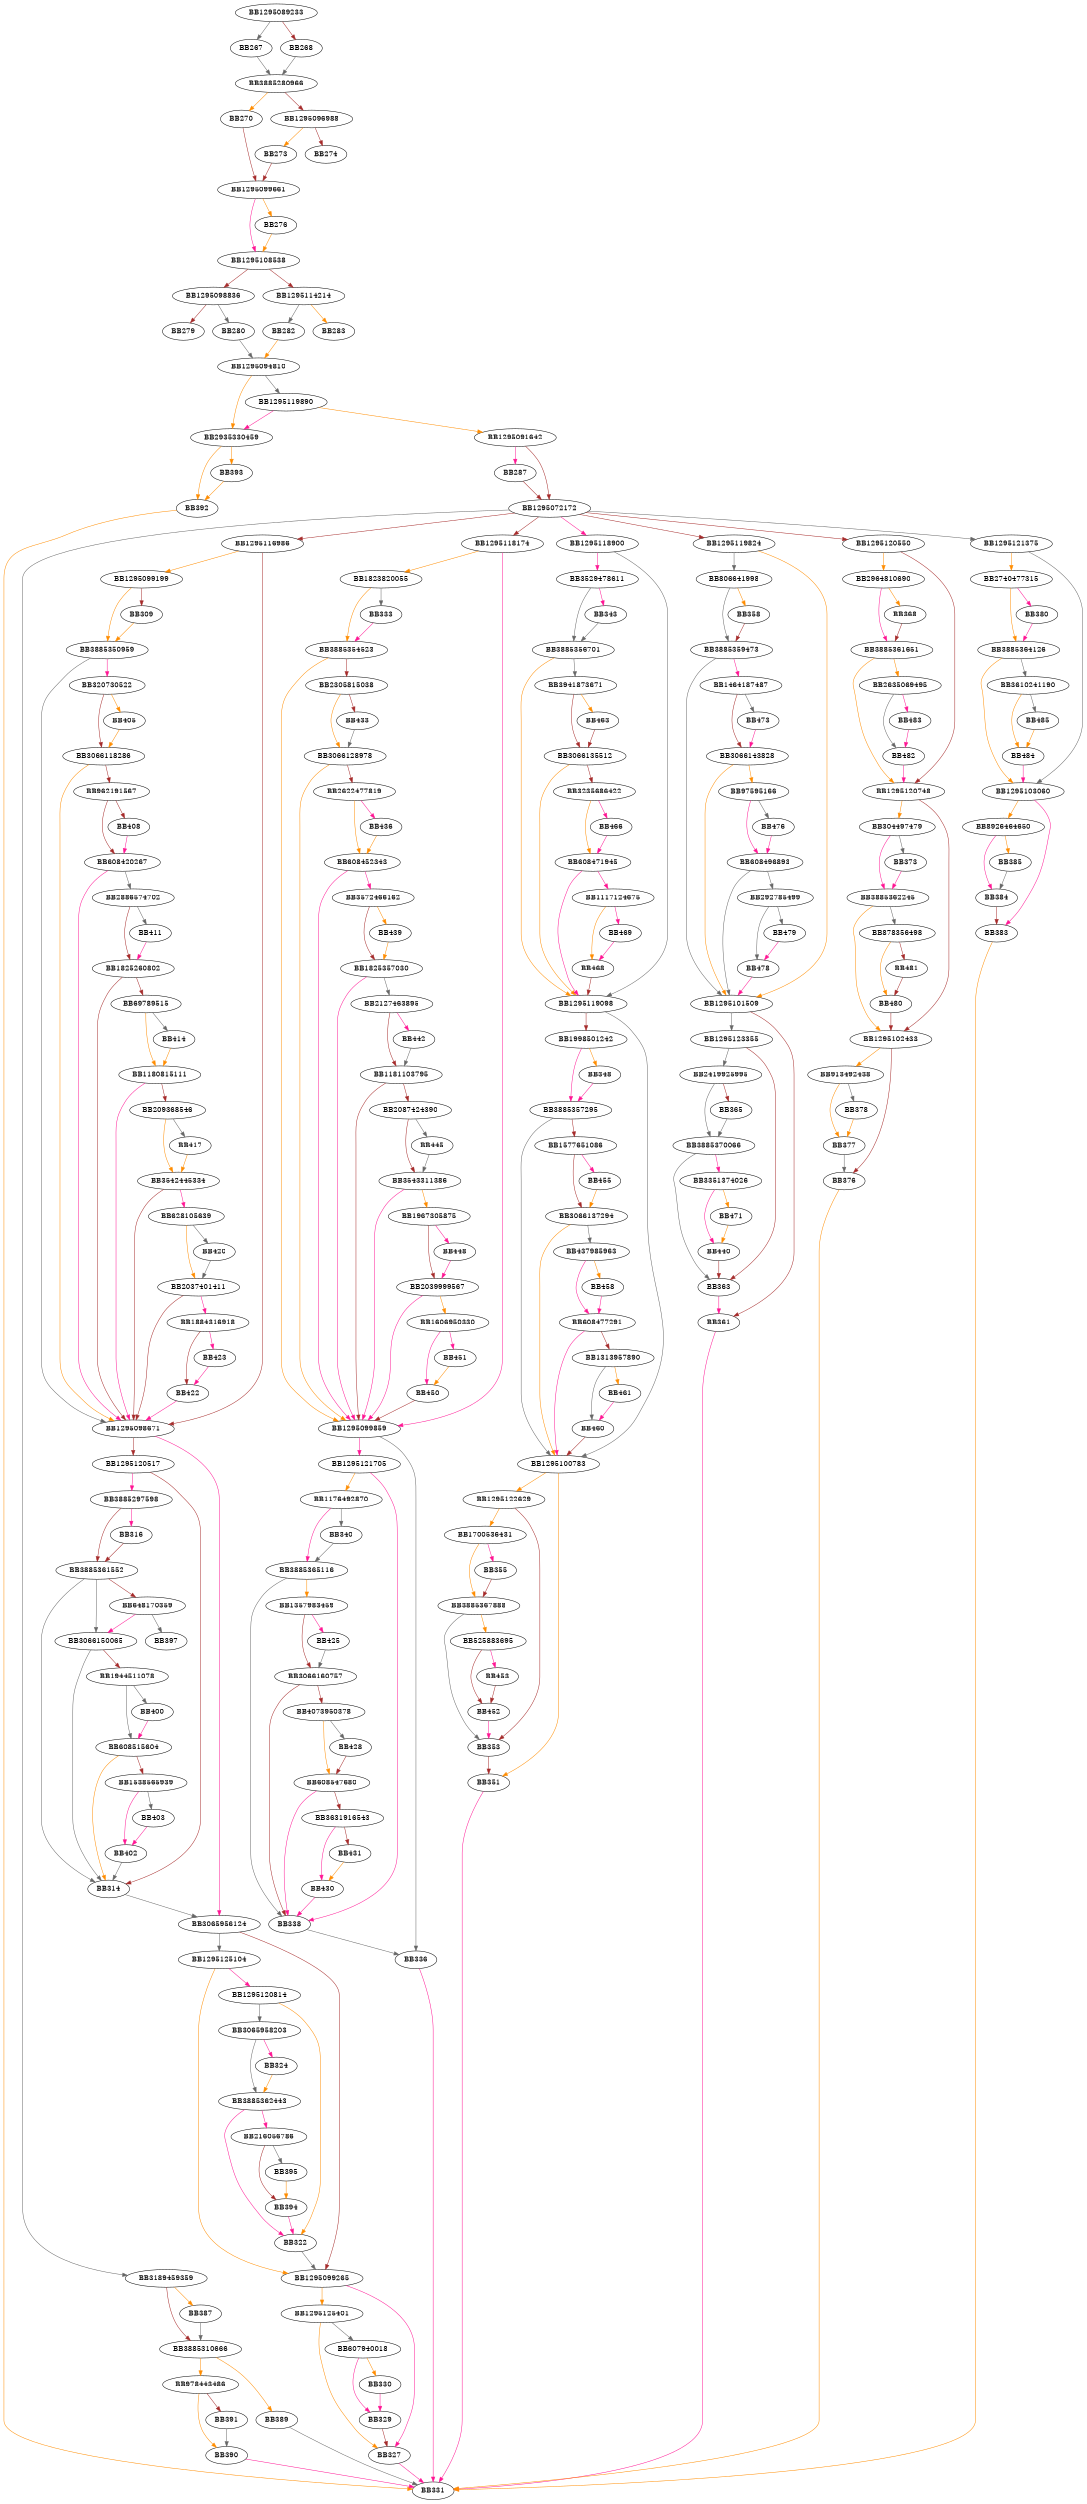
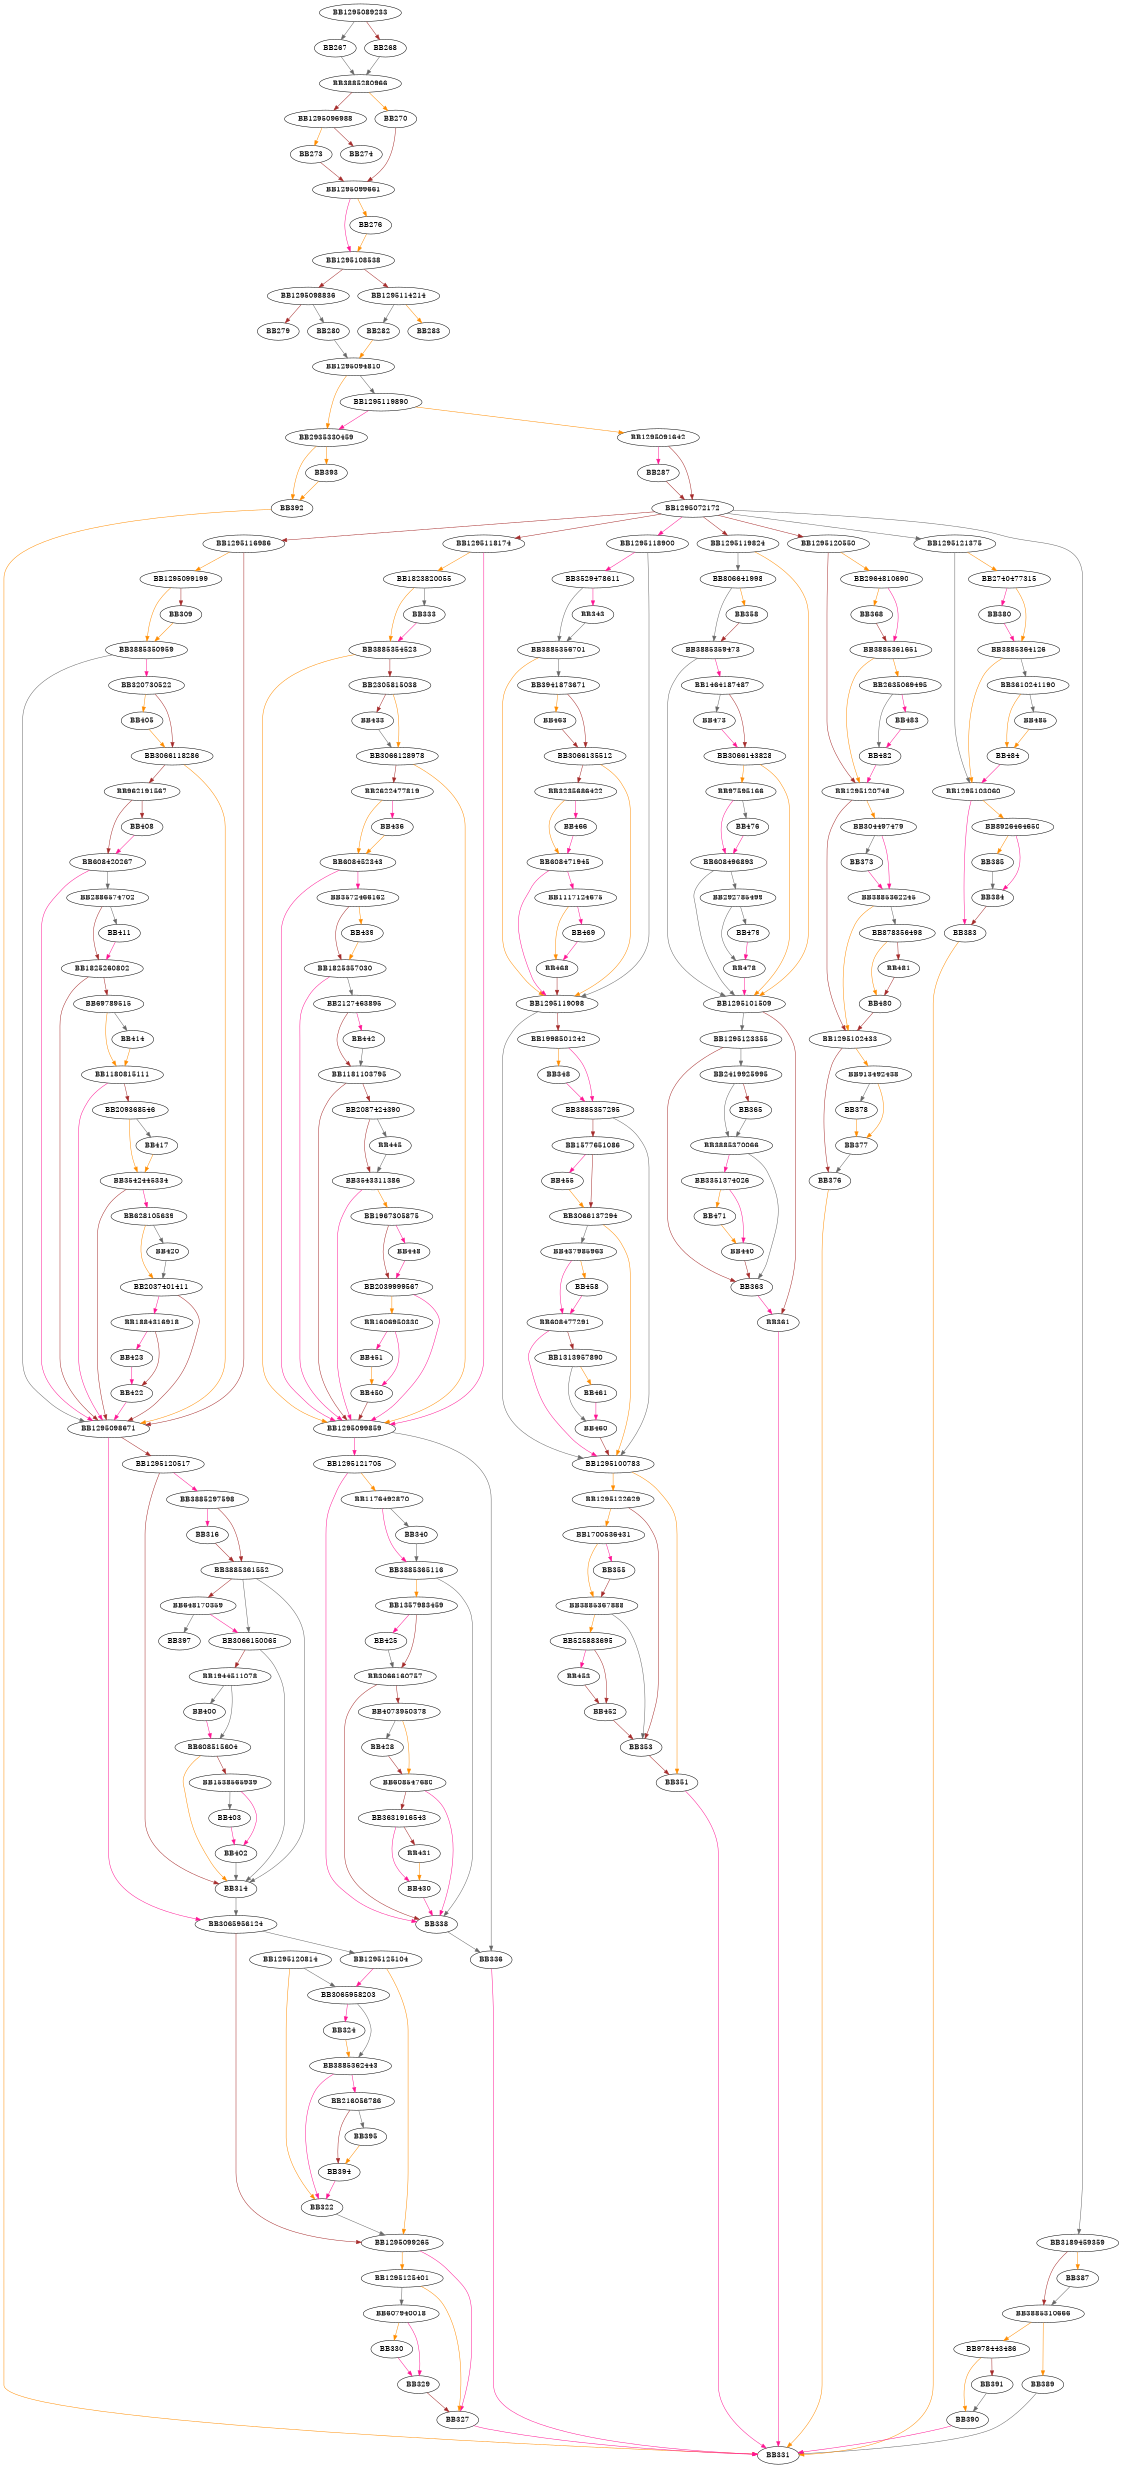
edge "BB452" -> "BB353": color deeppink -> brown
edge "BB1295125104" -> "BB1295120814": now "BB1295125104" -> "BB3065958203"
